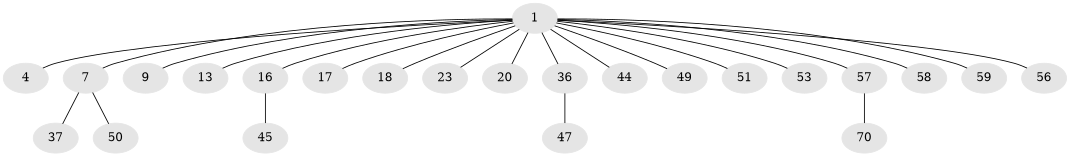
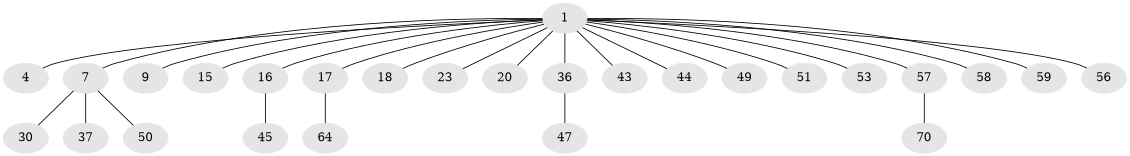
node "13": label "13" -> "15"
node "43": added
node "30": added
node "64": added
